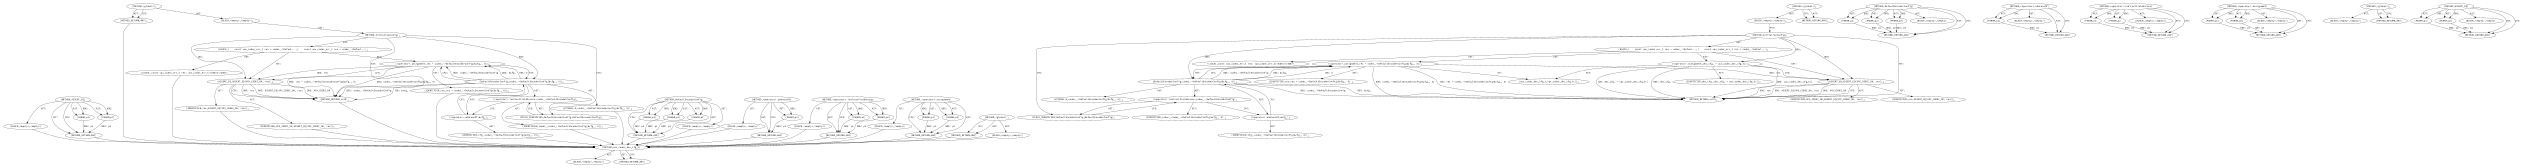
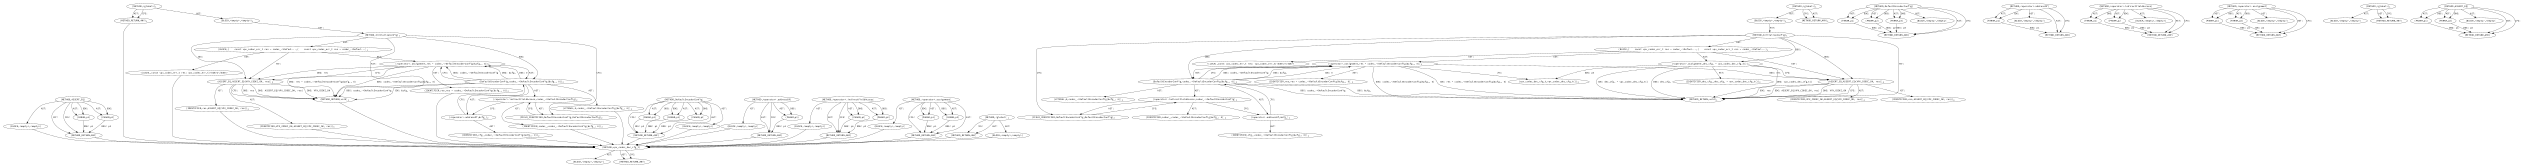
edge "(<operator>.assignment,dec_cfg_ = vpx_codec_dec_cfg_t())" -> "(vpx_codec_dec_cfg_t,vpx_codec_dec_cfg_t())": label "AST: " -> "DDG: p3"
